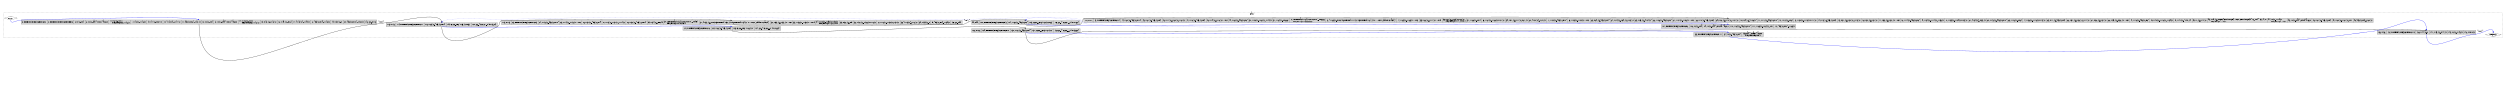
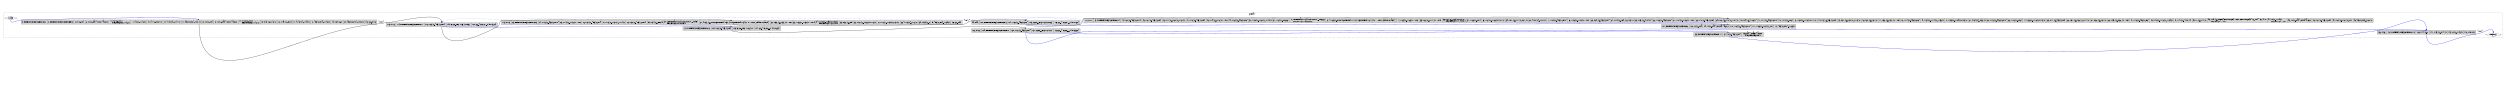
cluster "main ()": label "main ()" -> "putchar ()"
node "ENTRY": label "ENTRY" -> "NOTE"
edge "128: L128:" -> "136: L136:": color black -> blue
